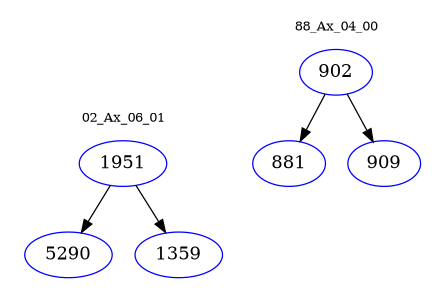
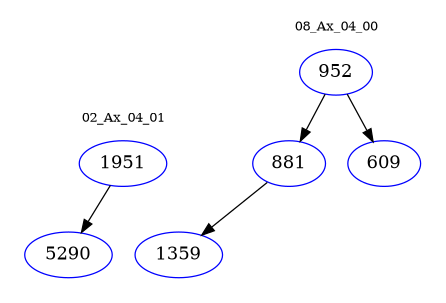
cluster "88_Ax_04_00": label "88_Ax_04_00" -> "08_Ax_04_00"
node "902": label "902" -> "952"
cluster "02_Ax_06_01": label "02_Ax_06_01" -> "02_Ax_04_01"
node "909": label "909" -> "609"
edge "1951" -> "1359": now "881" -> "1359"
